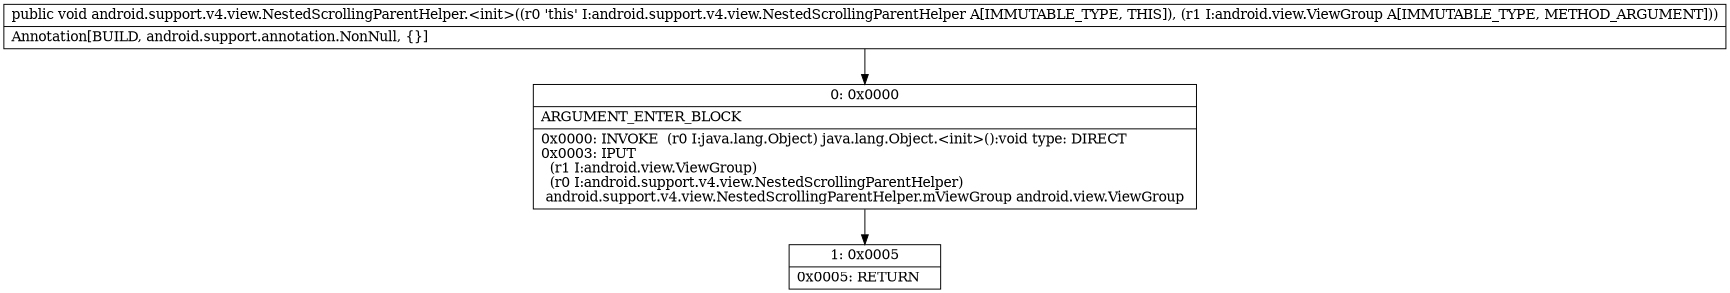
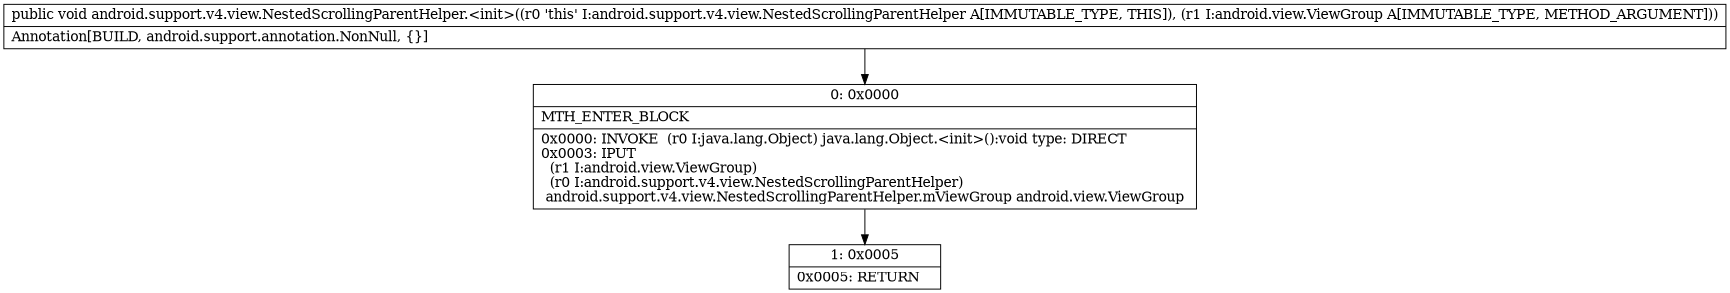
node "0: 0x0000": text "ARGUMENT_ENTER_BLOCK" -> "MTH_ENTER_BLOCK"
